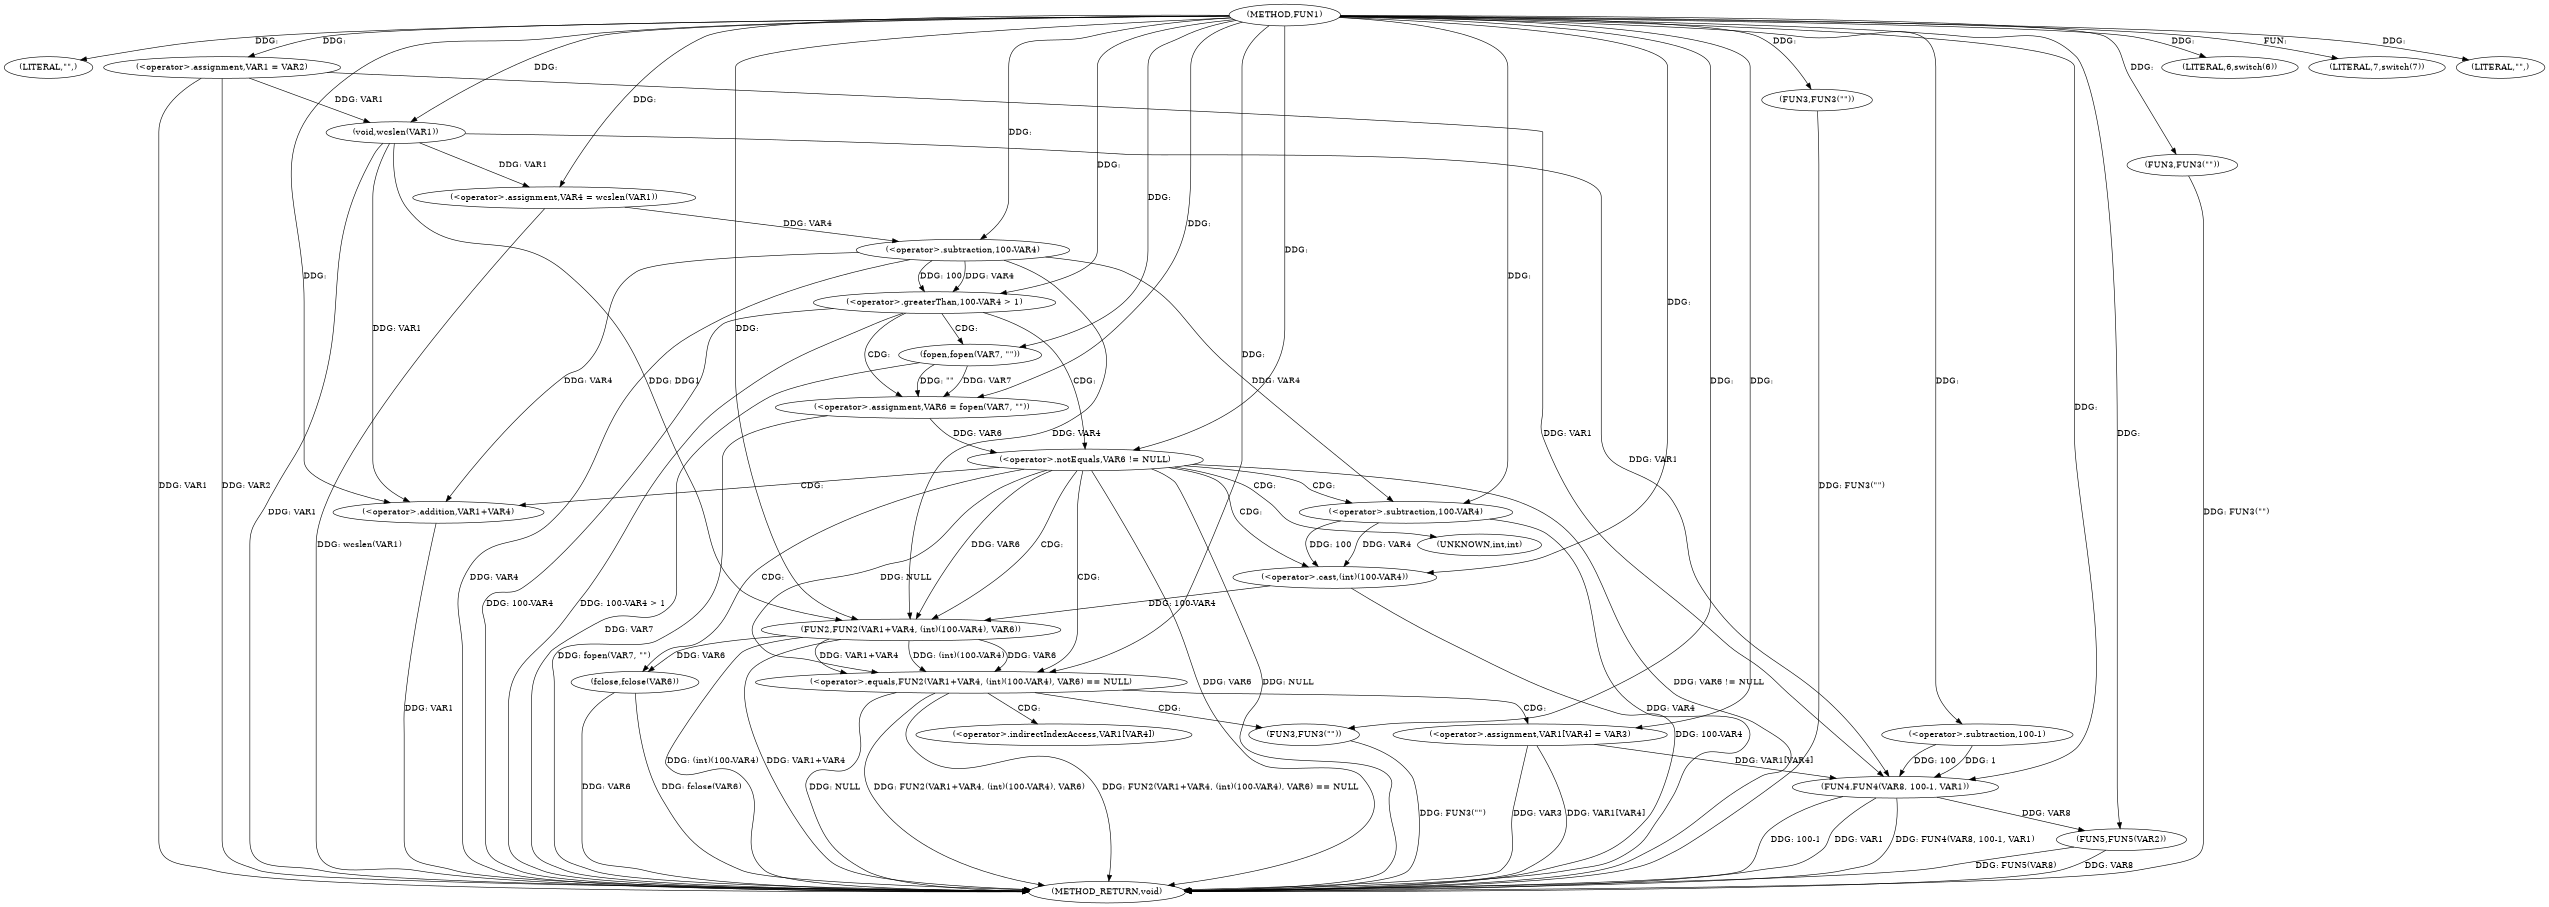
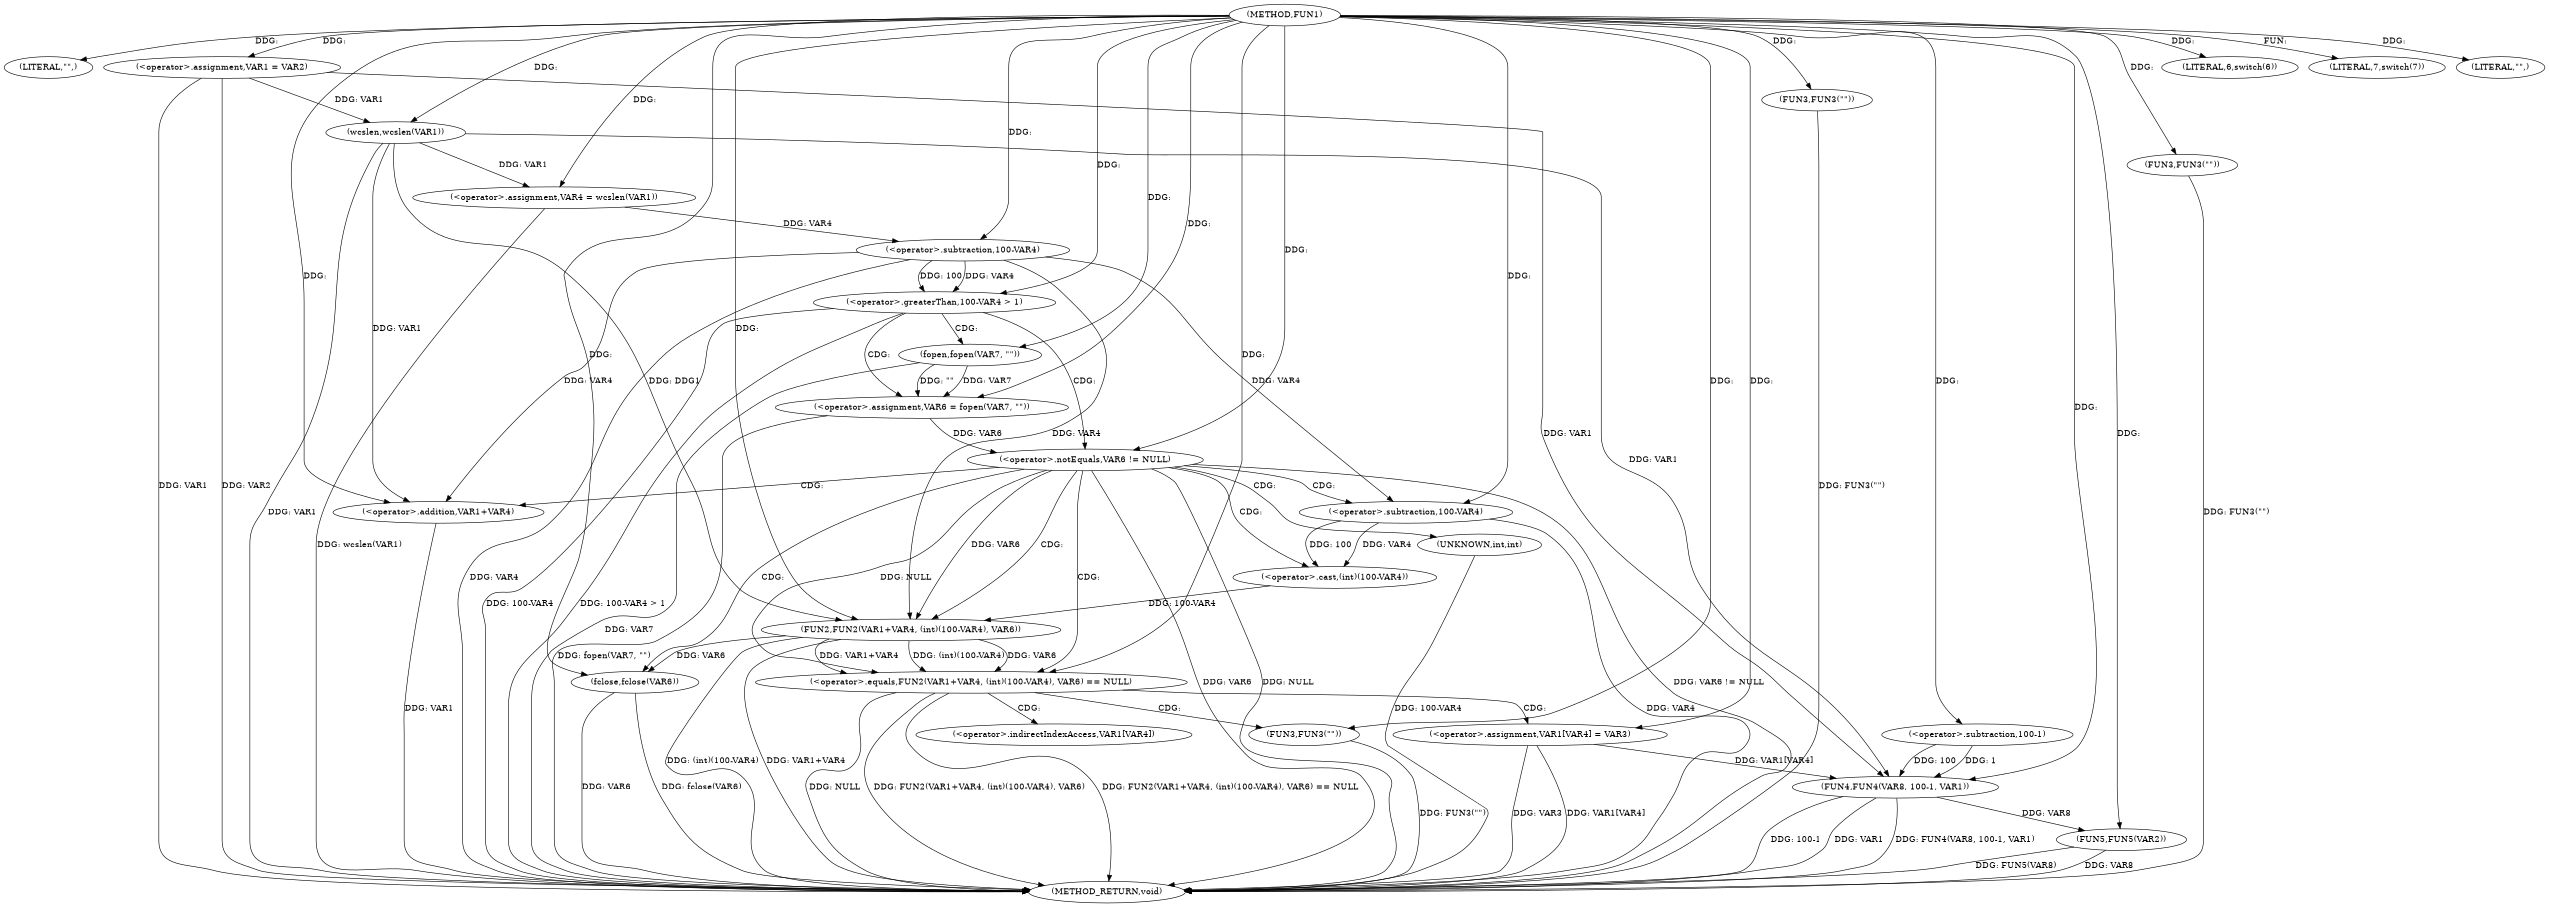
node "(void,wcslen(VAR1))": label "(void,wcslen(VAR1))" -> "(wcslen,wcslen(VAR1))"
edge "(METHOD,FUN1)" -> "(<operator>.cast,(int)(100-VAR4))": now "(METHOD,FUN1)" -> "(fclose,fclose(VAR6))"
edge "(<operator>.cast,(int)(100-VAR4))" -> "(METHOD_RETURN,void)": now "(UNKNOWN,int,int)" -> "(METHOD_RETURN,void)"
